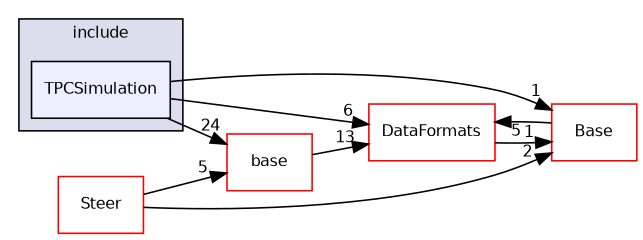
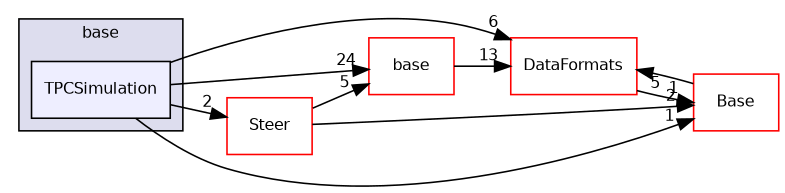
cluster "include": label "include" -> "base"
edge "TPCSimulation" -> "Steer": added
